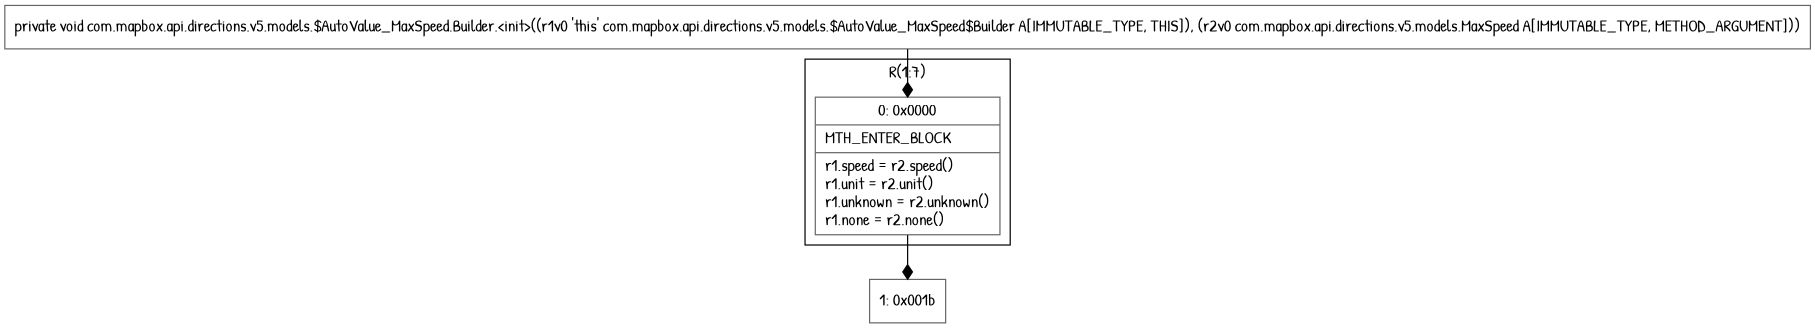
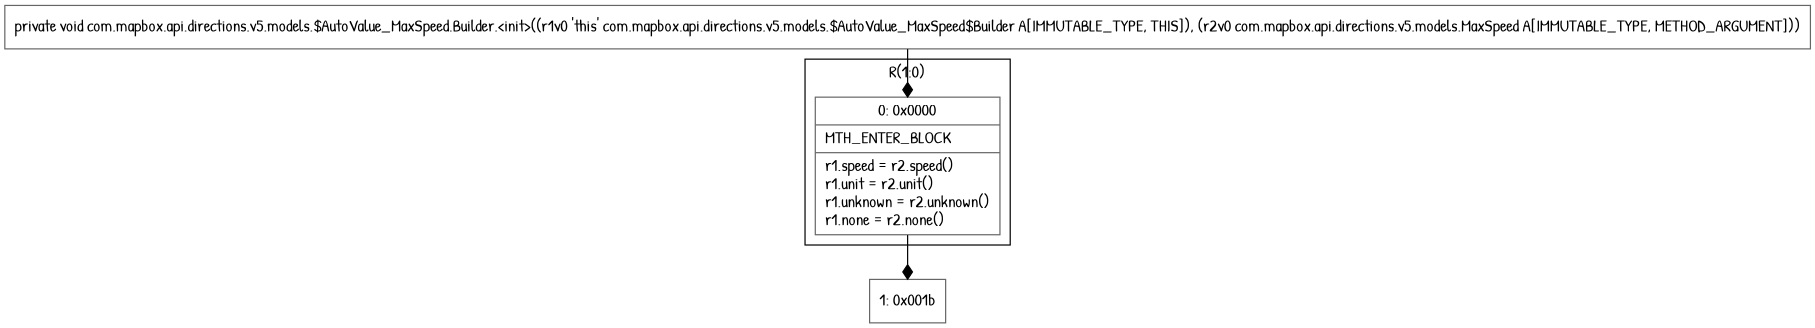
cluster "R(1:7)": label "R(1:7)" -> "R(1:0)"
